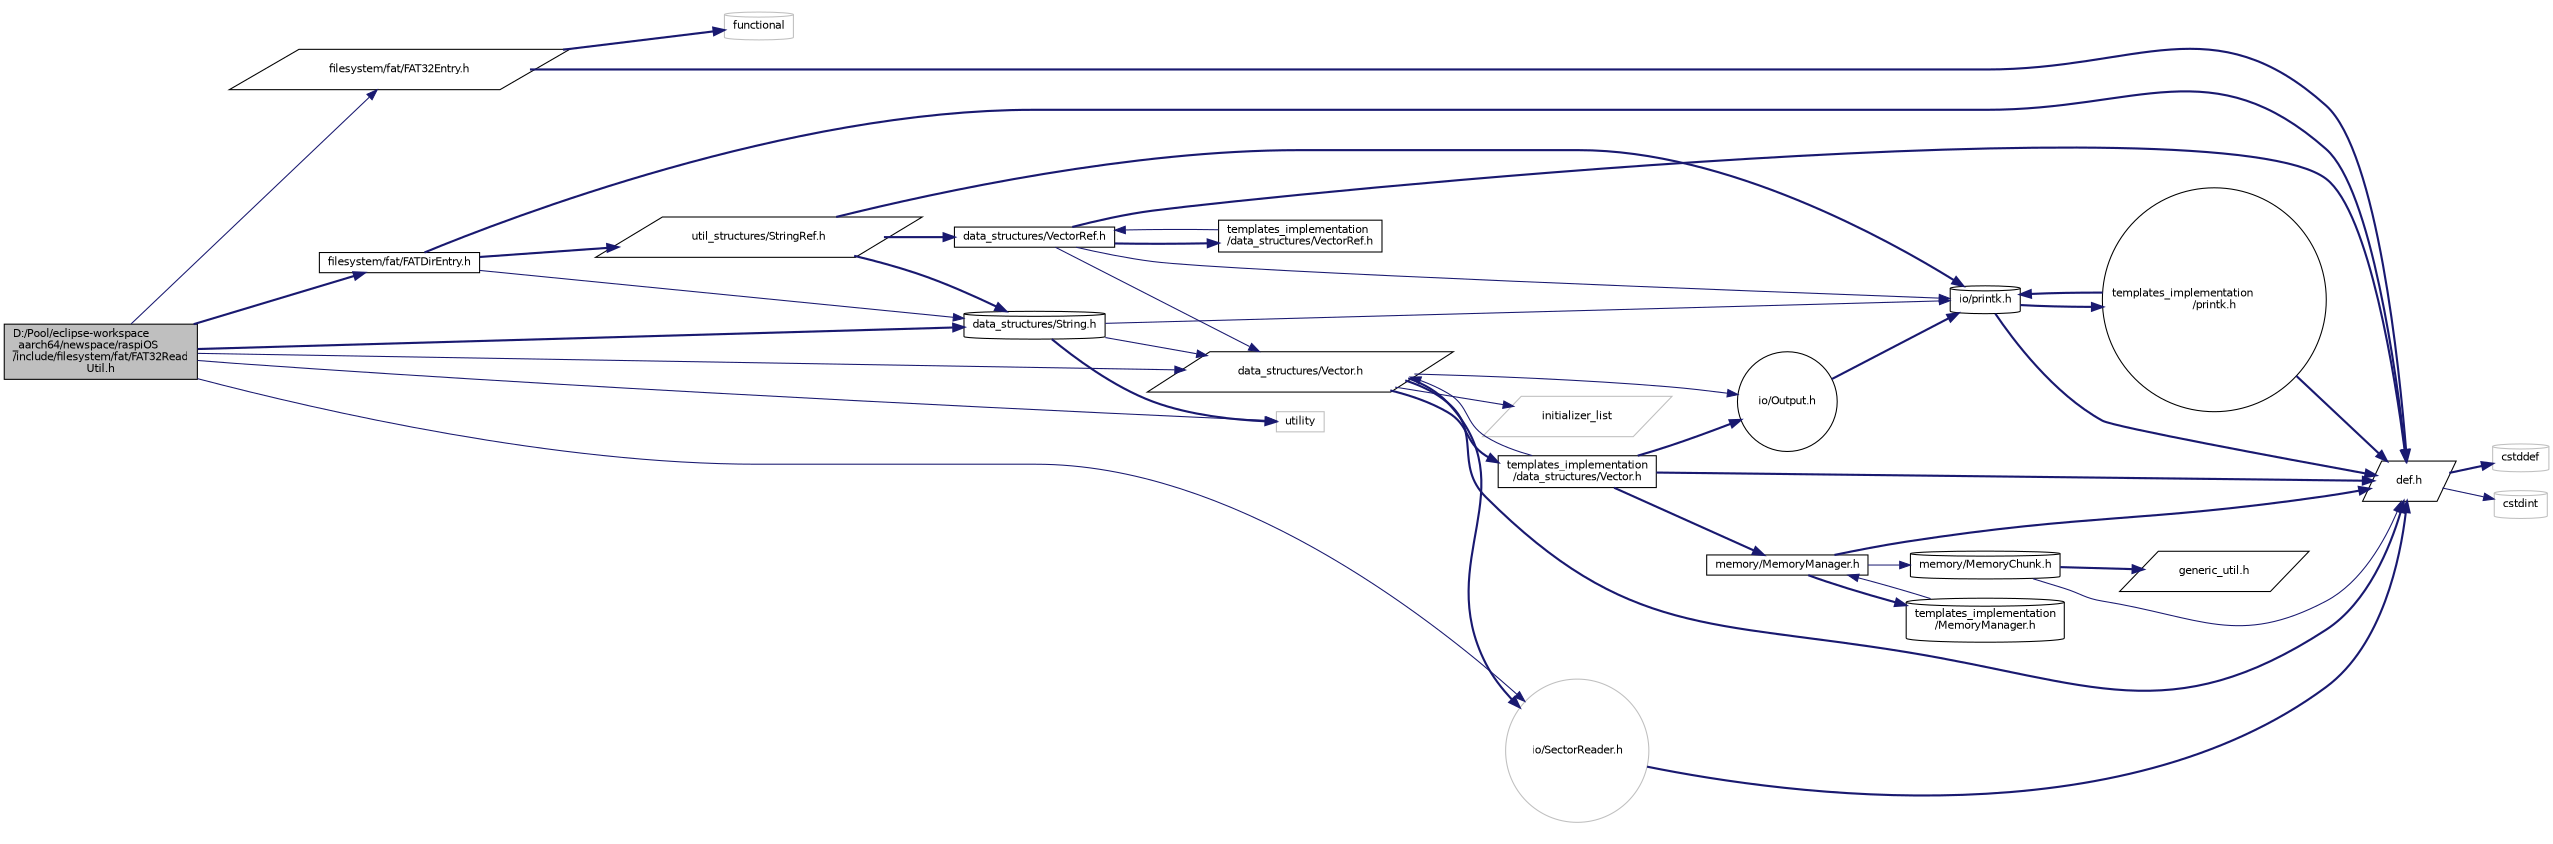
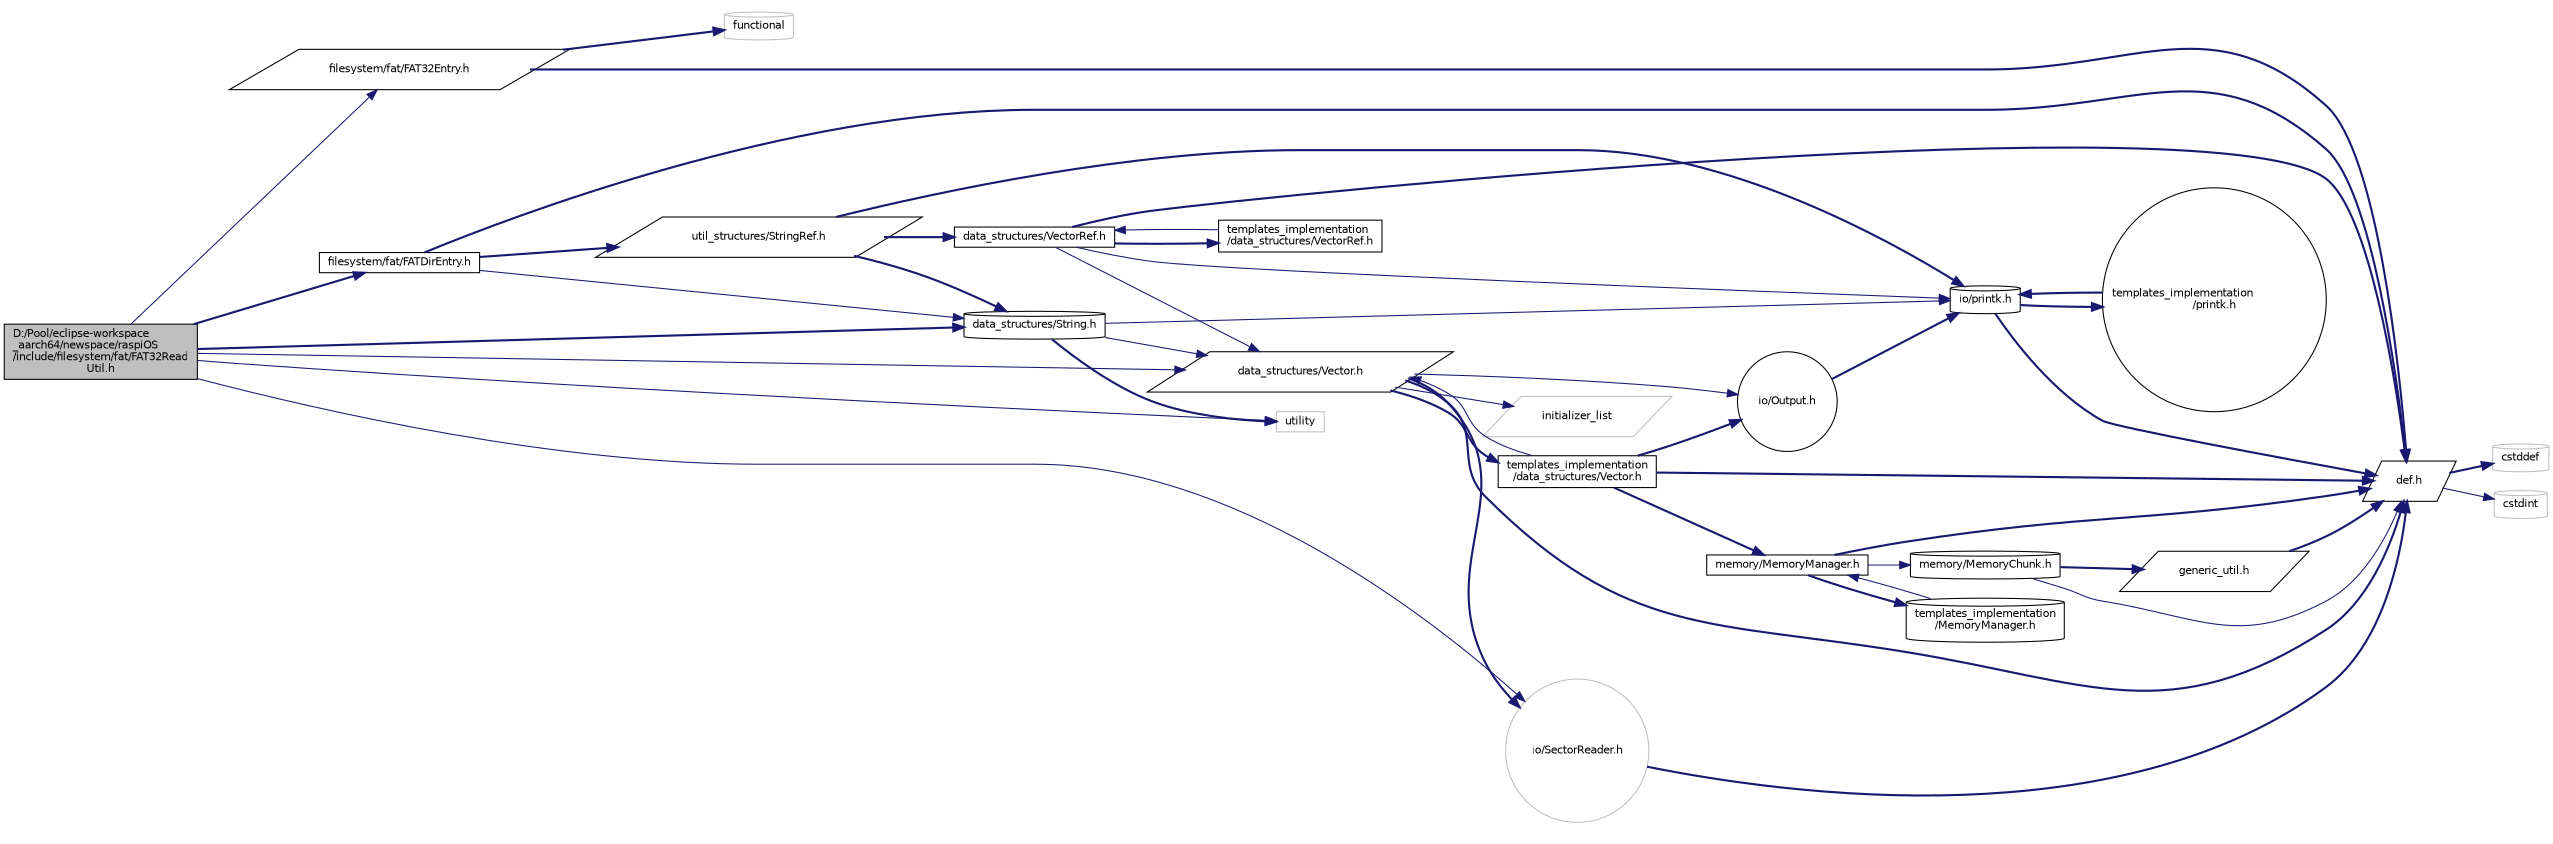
edge "templates_implementation /printk.h" -> "def.h": now "generic_util.h" -> "def.h"
